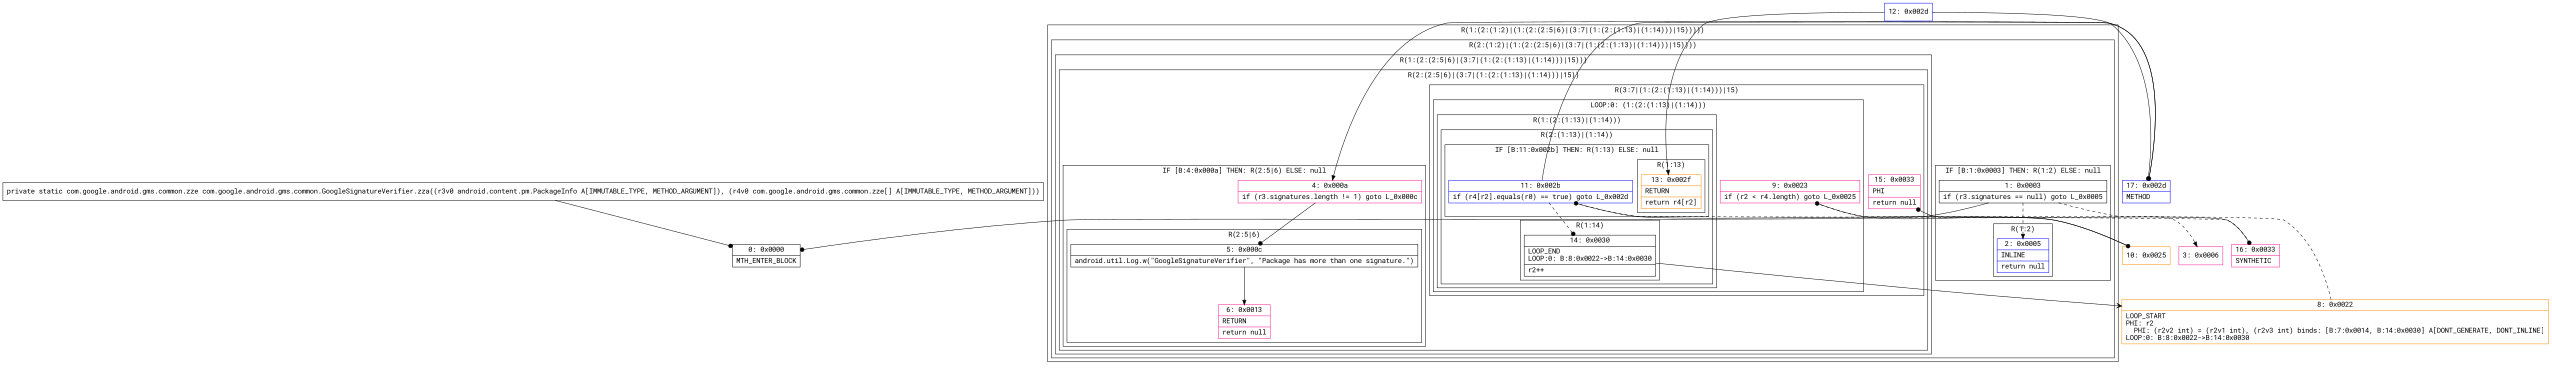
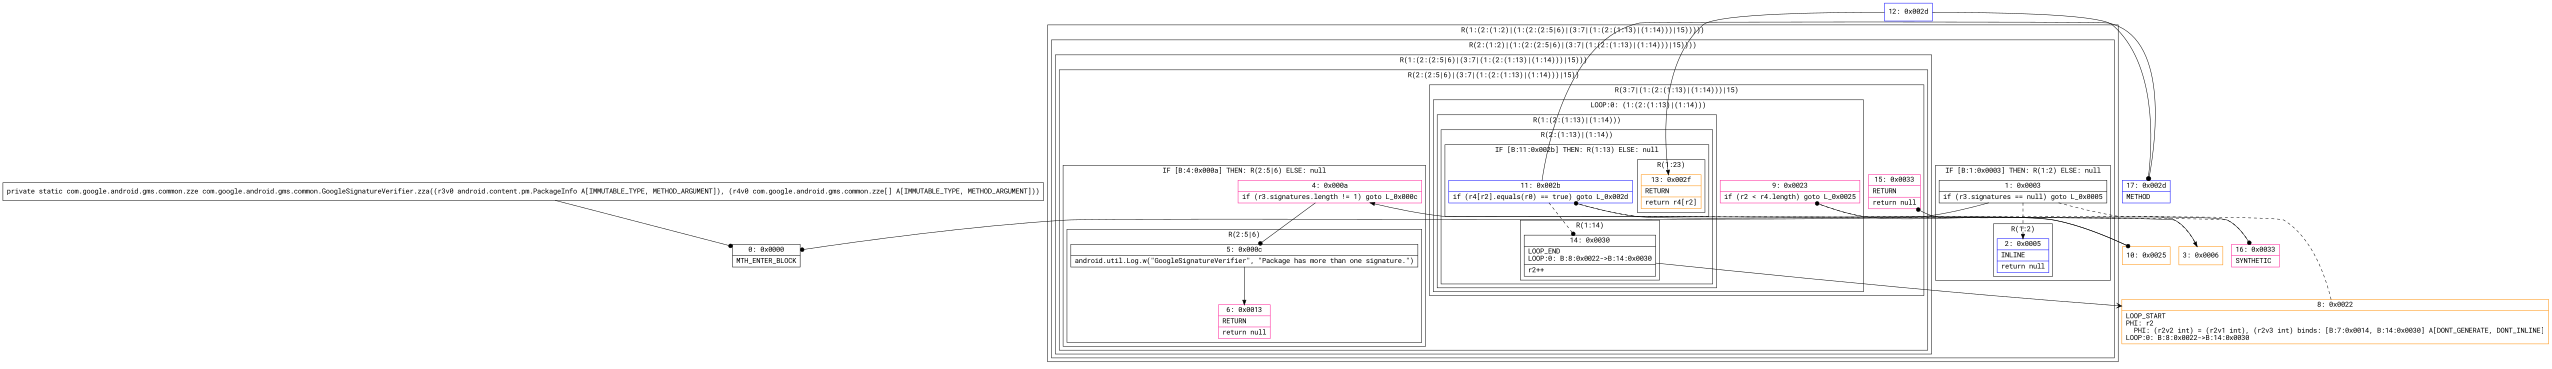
edge "17: 0x002d" -> "4: 0x000a": now "3: 0x0006" -> "4: 0x000a"
cluster "R(1:13)": label "R(1:13)" -> "R(1:23)"
node "15: 0x0033": text "PHI" -> "RETURN"
node "3: 0x0006": color deeppink -> darkorange
